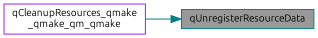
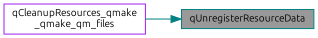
node "qCleanupResources_qmake _qmake_qm_qmake": label "qCleanupResources_qmake _qmake_qm_qmake" -> "qCleanupResources_qmake _qmake_qm_files"
